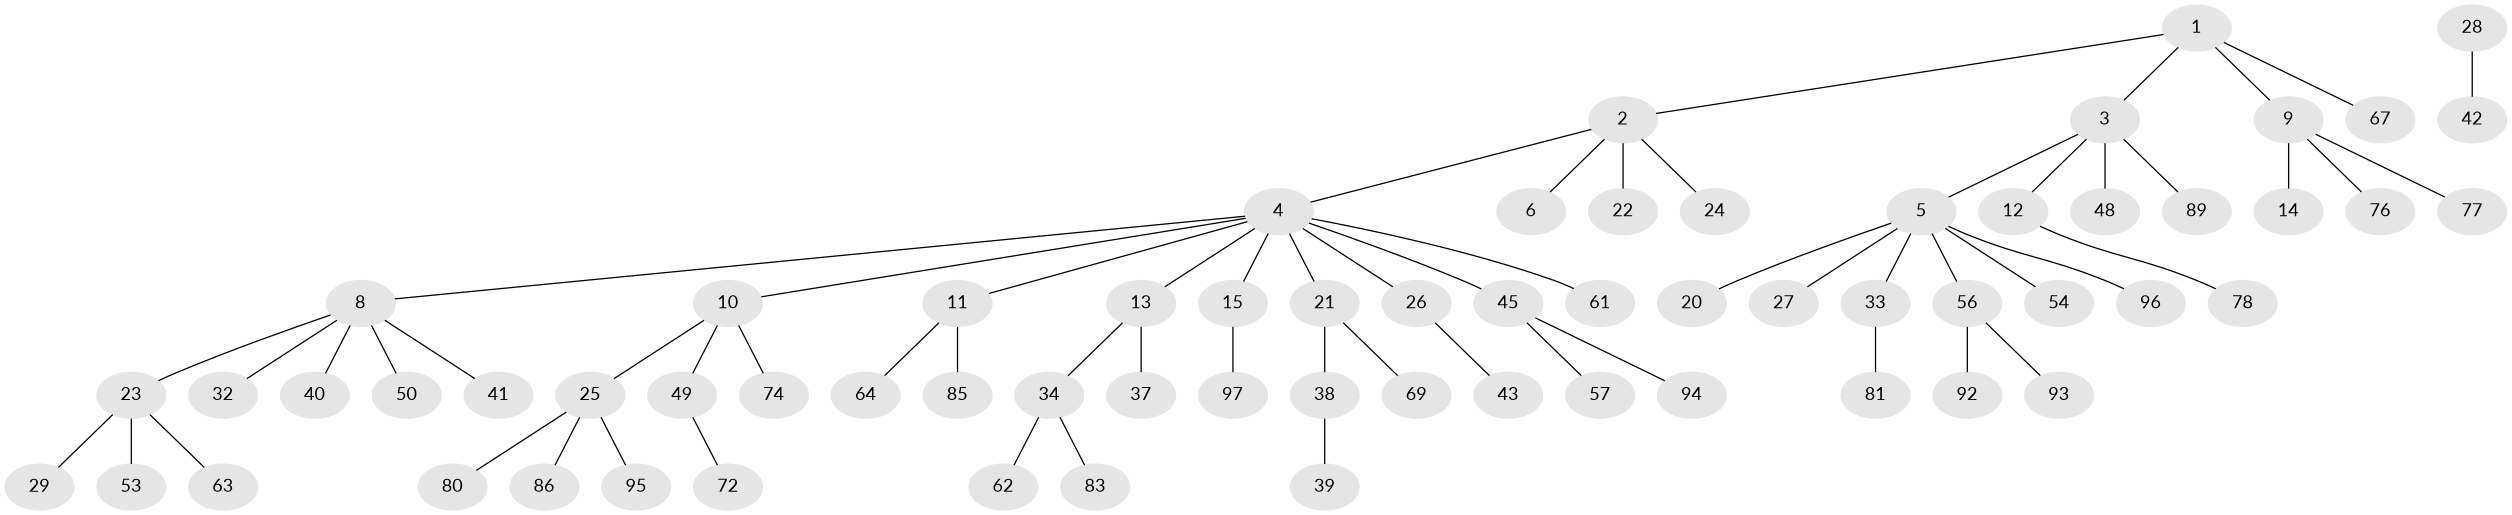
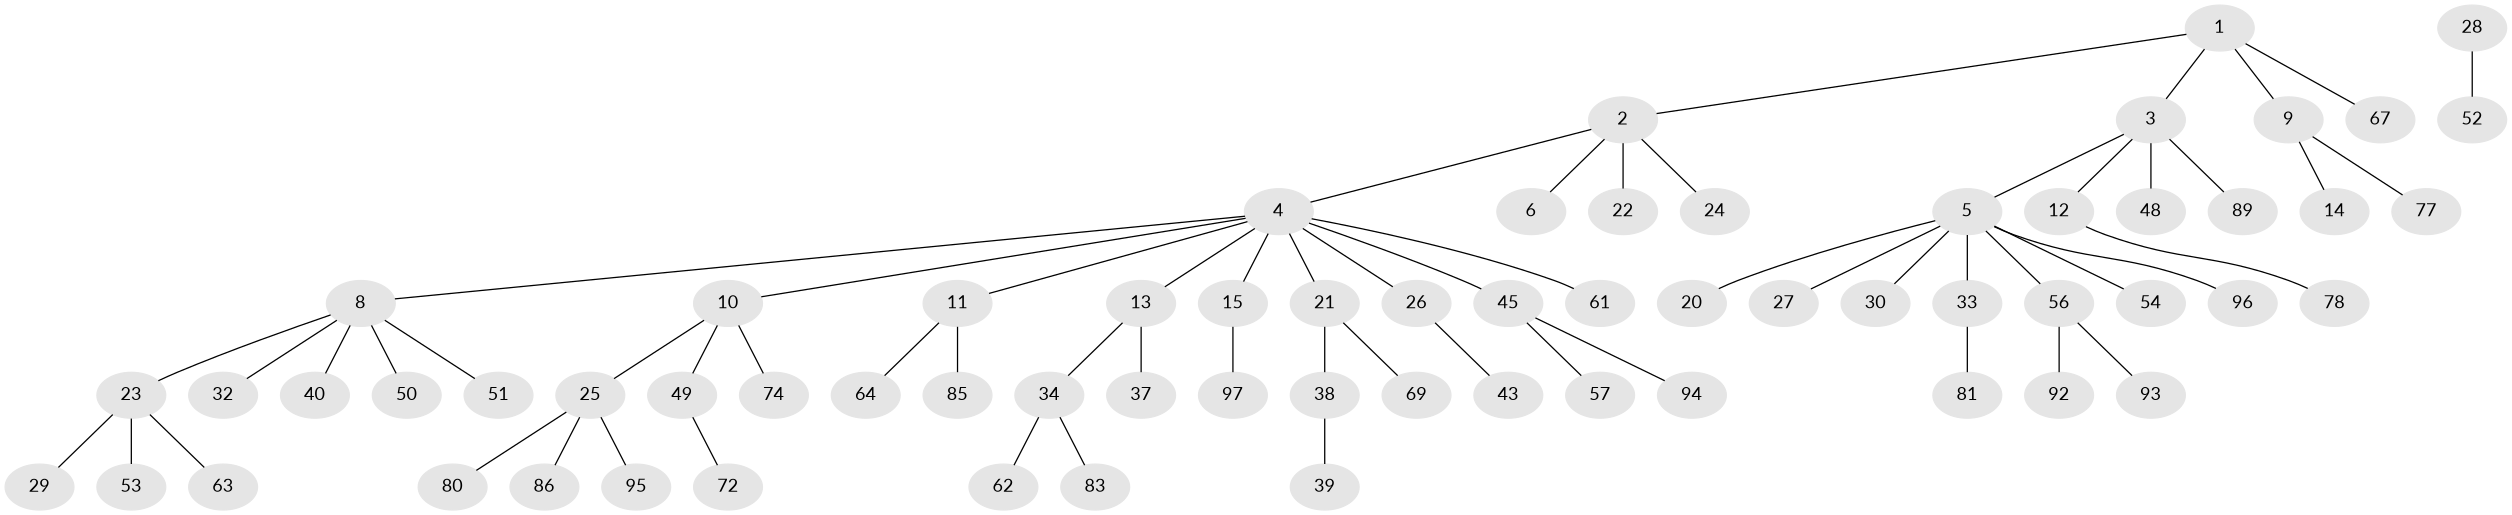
node "42": label "42" -> "52"
node "76": removed
node "30": added
node "41": label "41" -> "51"
